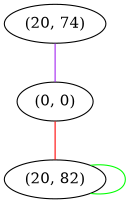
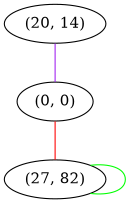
node "(20, 74)": label "(20, 74)" -> "(20, 14)"
node "(20, 82)": label "(20, 82)" -> "(27, 82)"
